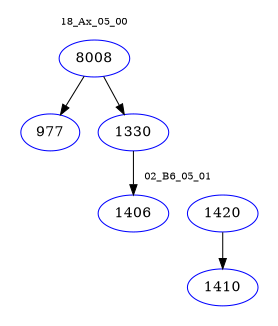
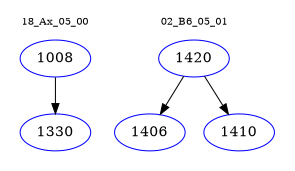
node "8008": label "8008" -> "1008"
node "977": removed
edge "1330" -> "1406": now "1420" -> "1406"
